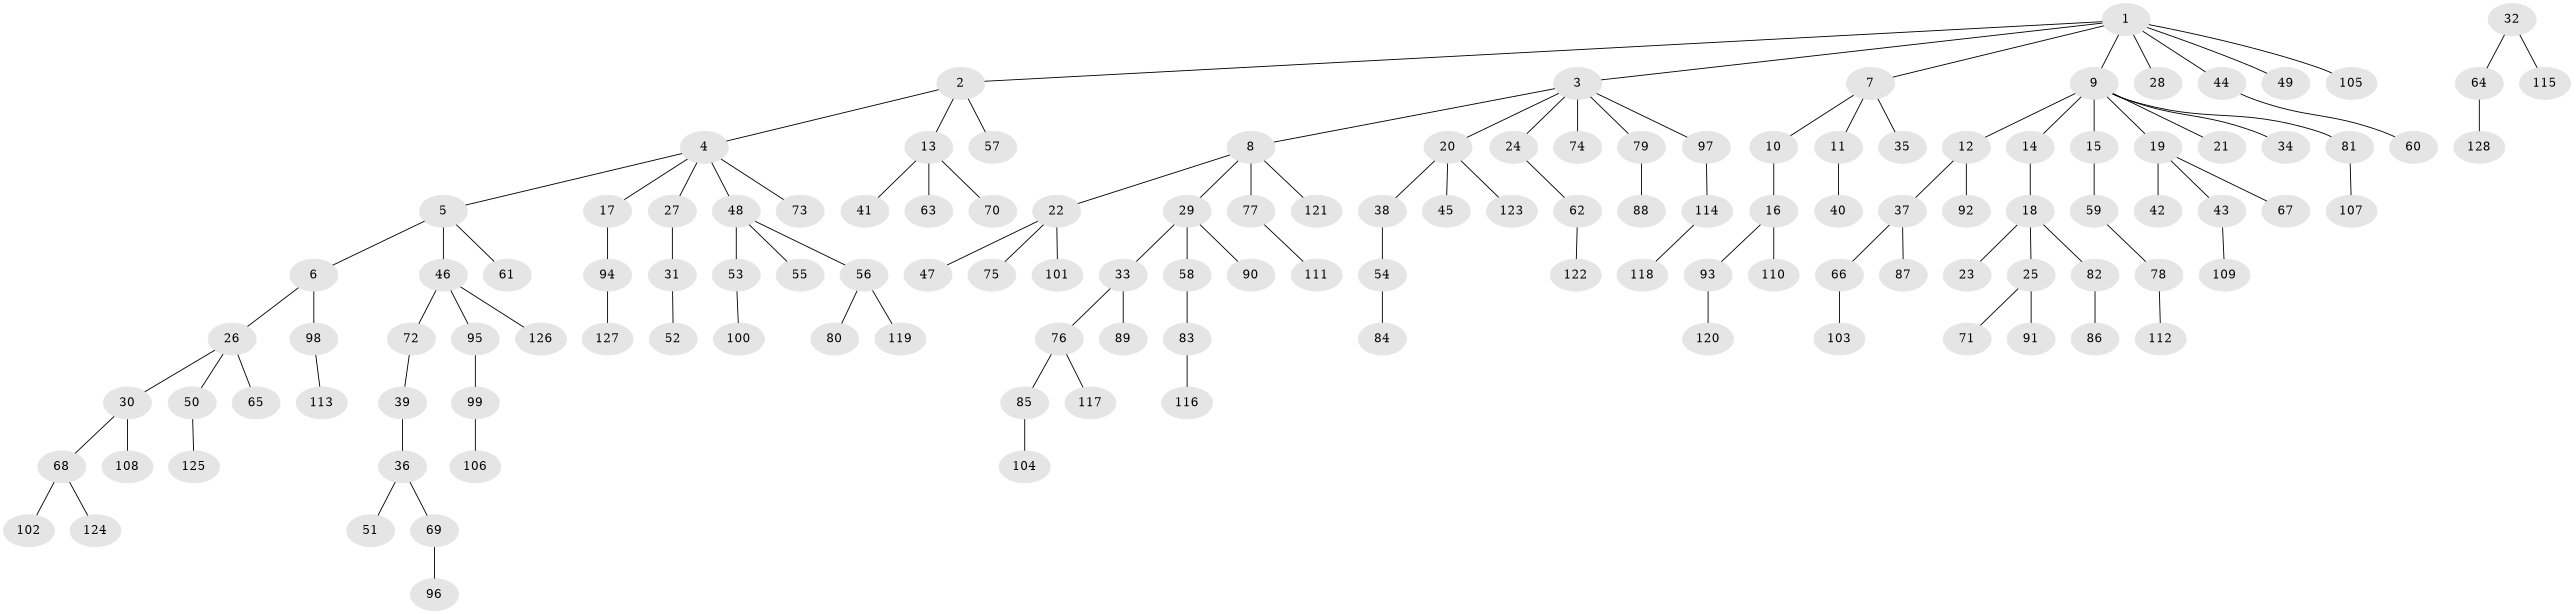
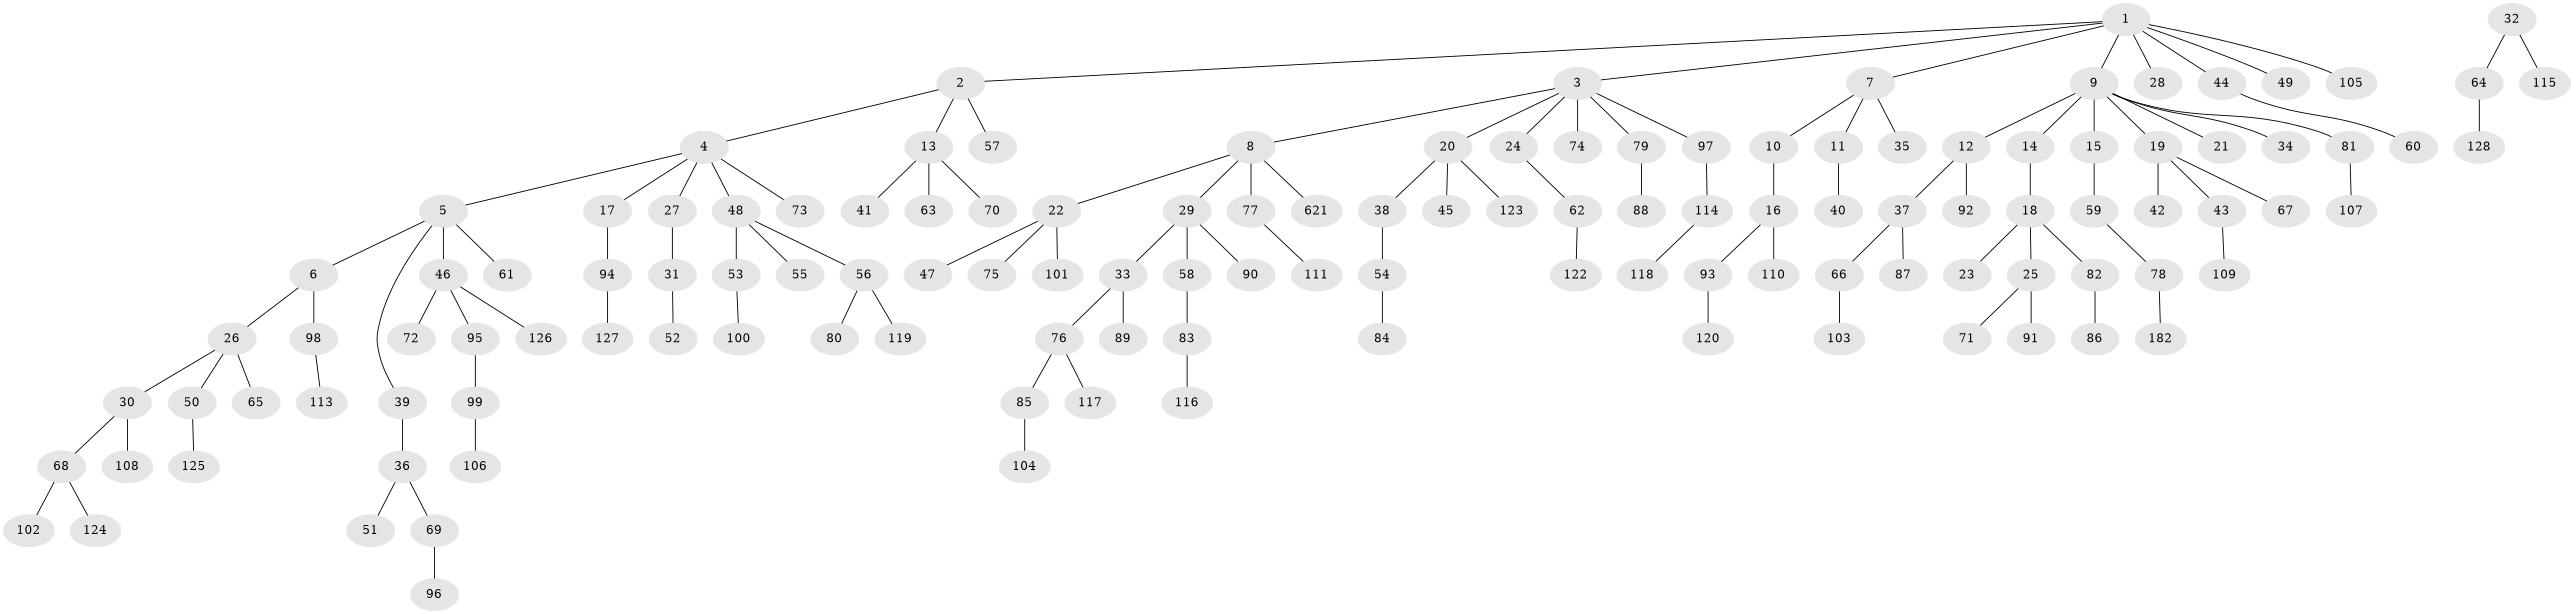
node "121": label "121" -> "621"
node "112": label "112" -> "182"
edge "72" -- "39": now "5" -- "39"
